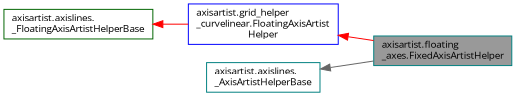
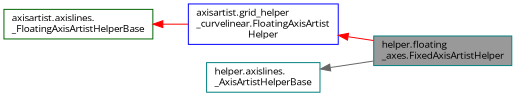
node "axisartist.floating _axes.FixedAxisArtistHelper": label "axisartist.floating _axes.FixedAxisArtistHelper" -> "helper.floating _axes.FixedAxisArtistHelper"
node "axisartist.axislines. _AxisArtistHelperBase": label "axisartist.axislines. _AxisArtistHelperBase" -> "helper.axislines. _AxisArtistHelperBase"
